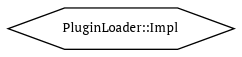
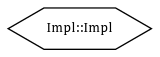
node "PluginLoader::Impl": label "PluginLoader::Impl" -> "Impl::Impl"
